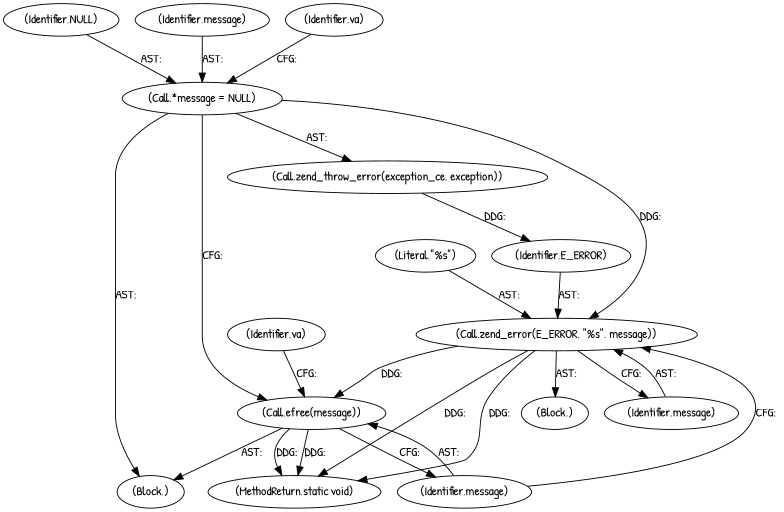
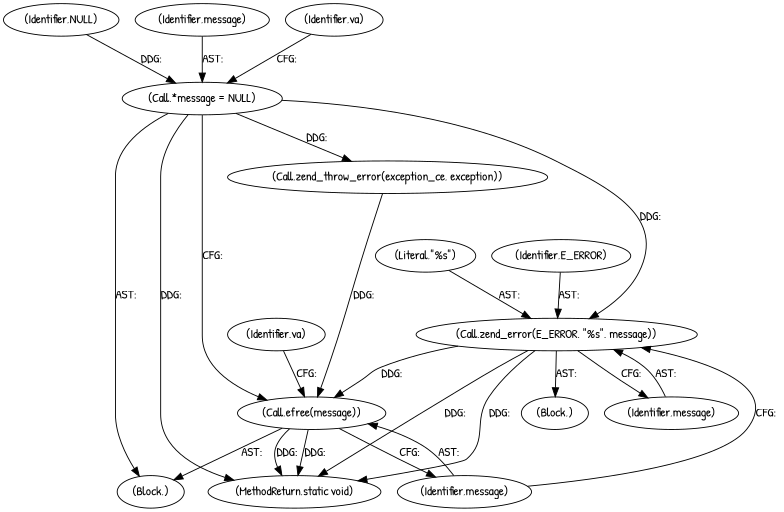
edge "(Identifier,NULL)" -> "(Call,*message = NULL)": label "AST: " -> "DDG: "
edge "(Call,*message = NULL)" -> "(Call,zend_throw_error(exception_ce, exception))": label "AST: " -> "DDG: "
edge "(Call,zend_throw_error(exception_ce, exception))" -> "(Identifier,E_ERROR)": now "(Call,zend_throw_error(exception_ce, exception))" -> "(Call,efree(message))"
edge "(Call,*message = NULL)" -> "(MethodReturn,static void)": added, label "DDG:"
